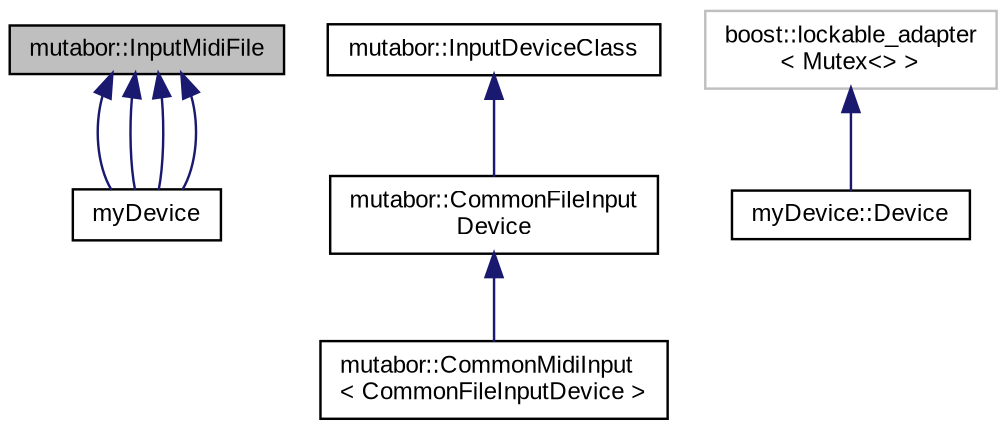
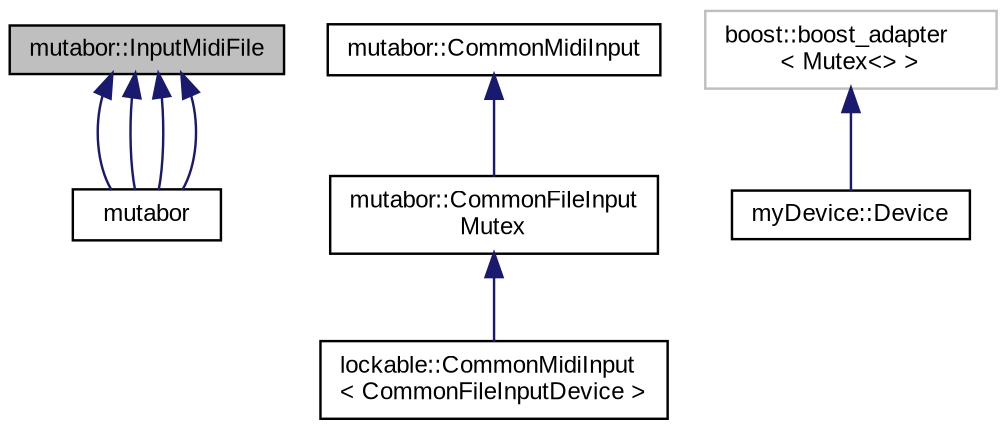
node "mutabor::InputDeviceClass": label "mutabor::InputDeviceClass" -> "mutabor::CommonMidiInput"
node "boost::lockable_adapter < Mutex<> >": label "boost::lockable_adapter < Mutex<> >" -> "boost::boost_adapter < Mutex<> >"
node "myDevice": label "myDevice" -> "mutabor"
node "mutabor::CommonFileInput Device": label "mutabor::CommonFileInput Device" -> "mutabor::CommonFileInput Mutex"
node "mutabor::CommonMidiInput < CommonFileInputDevice >": label "mutabor::CommonMidiInput < CommonFileInputDevice >" -> "lockable::CommonMidiInput < CommonFileInputDevice >"
